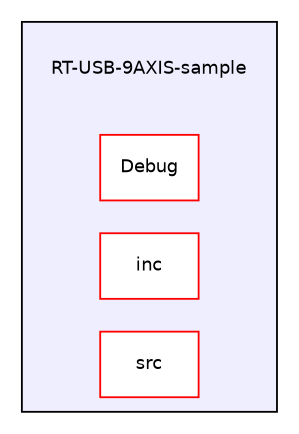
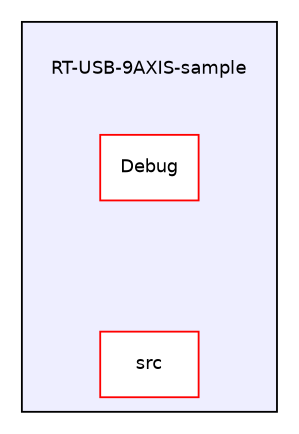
node "inc": removed
